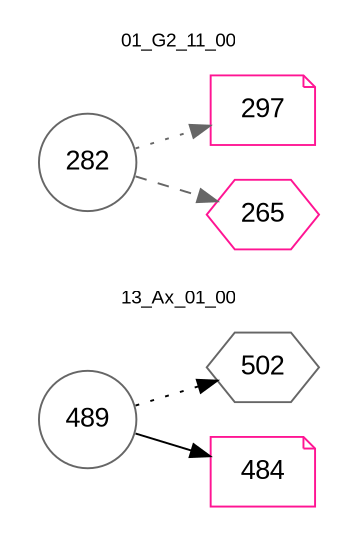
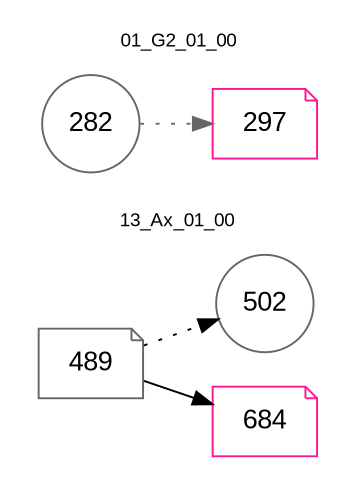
cluster "01_G2_11_00": label "01_G2_11_00" -> "01_G2_01_00"
node "265": removed
node "502": shape hexagon -> circle
node "489": shape circle -> note
node "484": label "484" -> "684"
